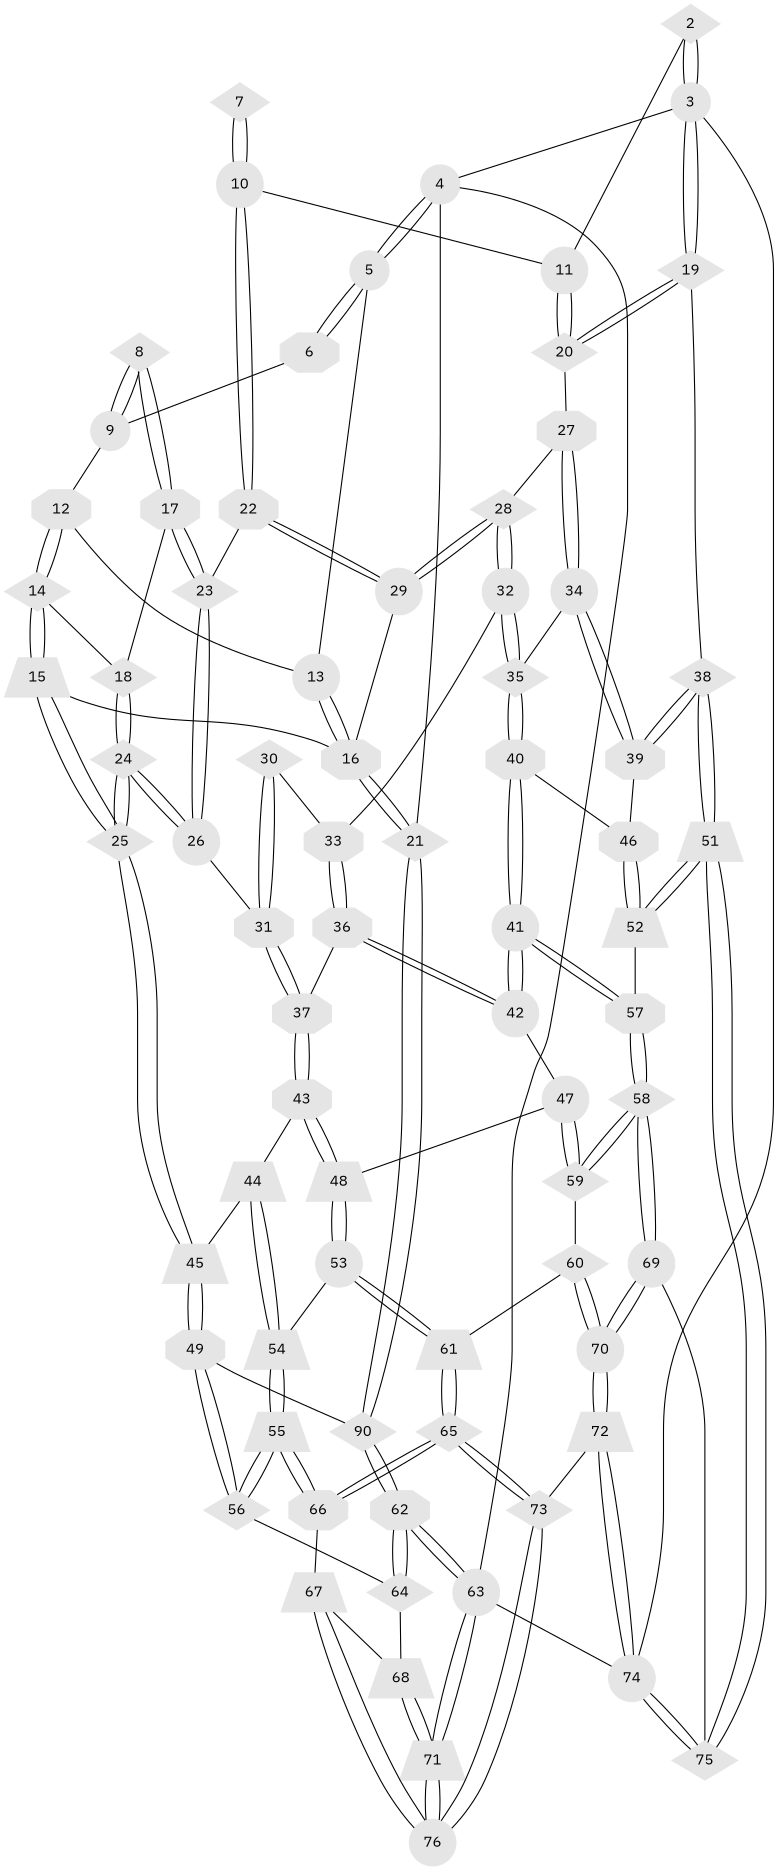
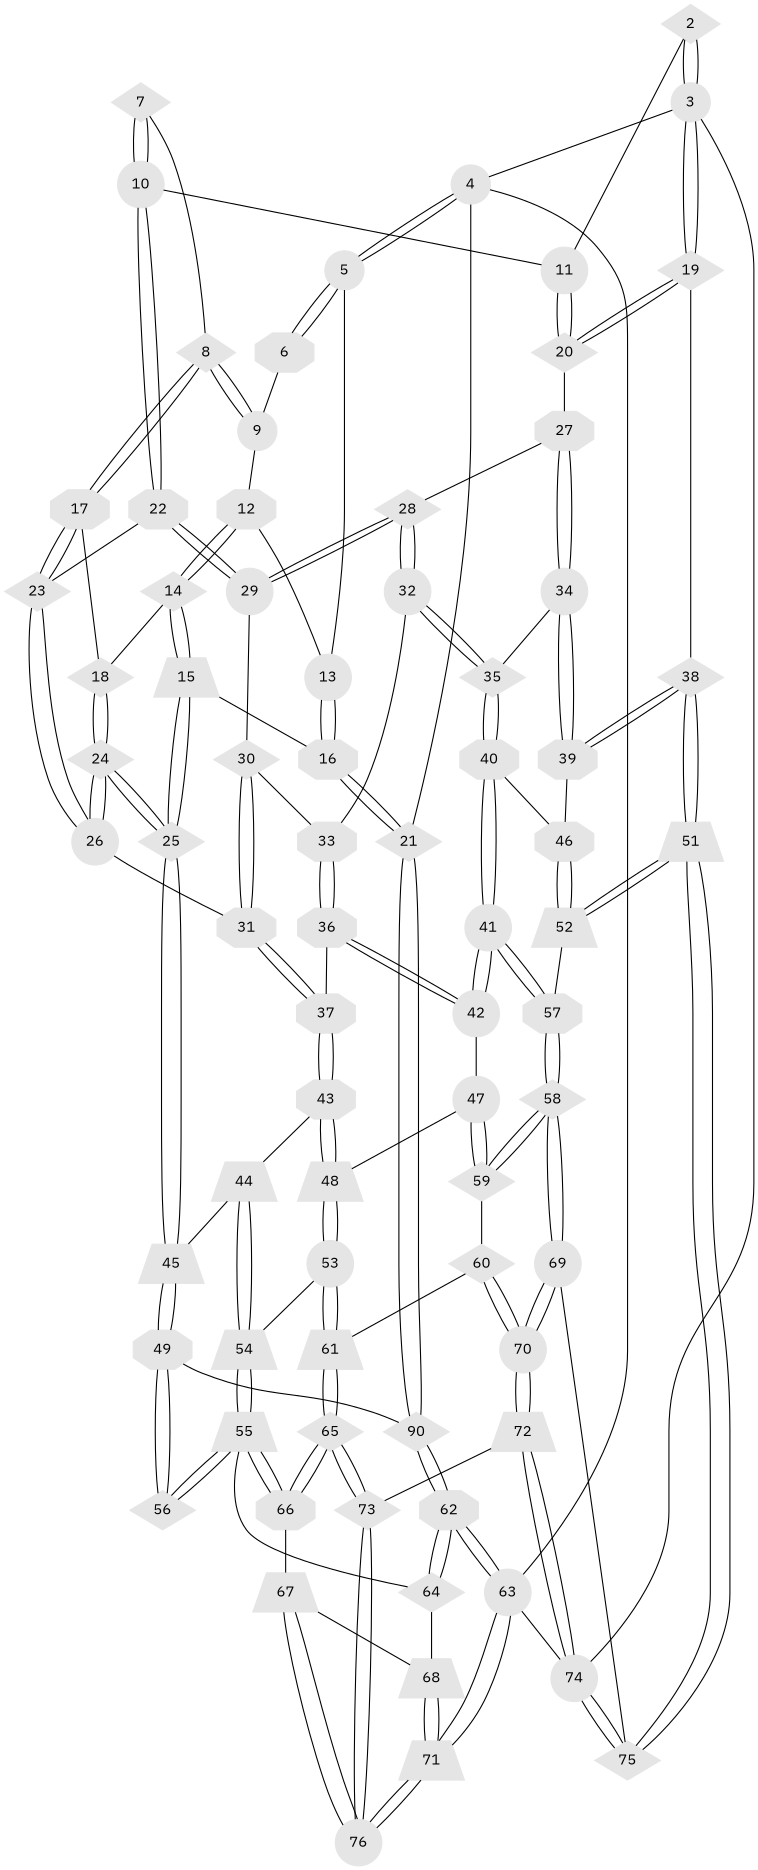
edge "7" -- "8": added
edge "29" -- "16": now "29" -- "30"
edge "56" -- "64": now "55" -- "64"
